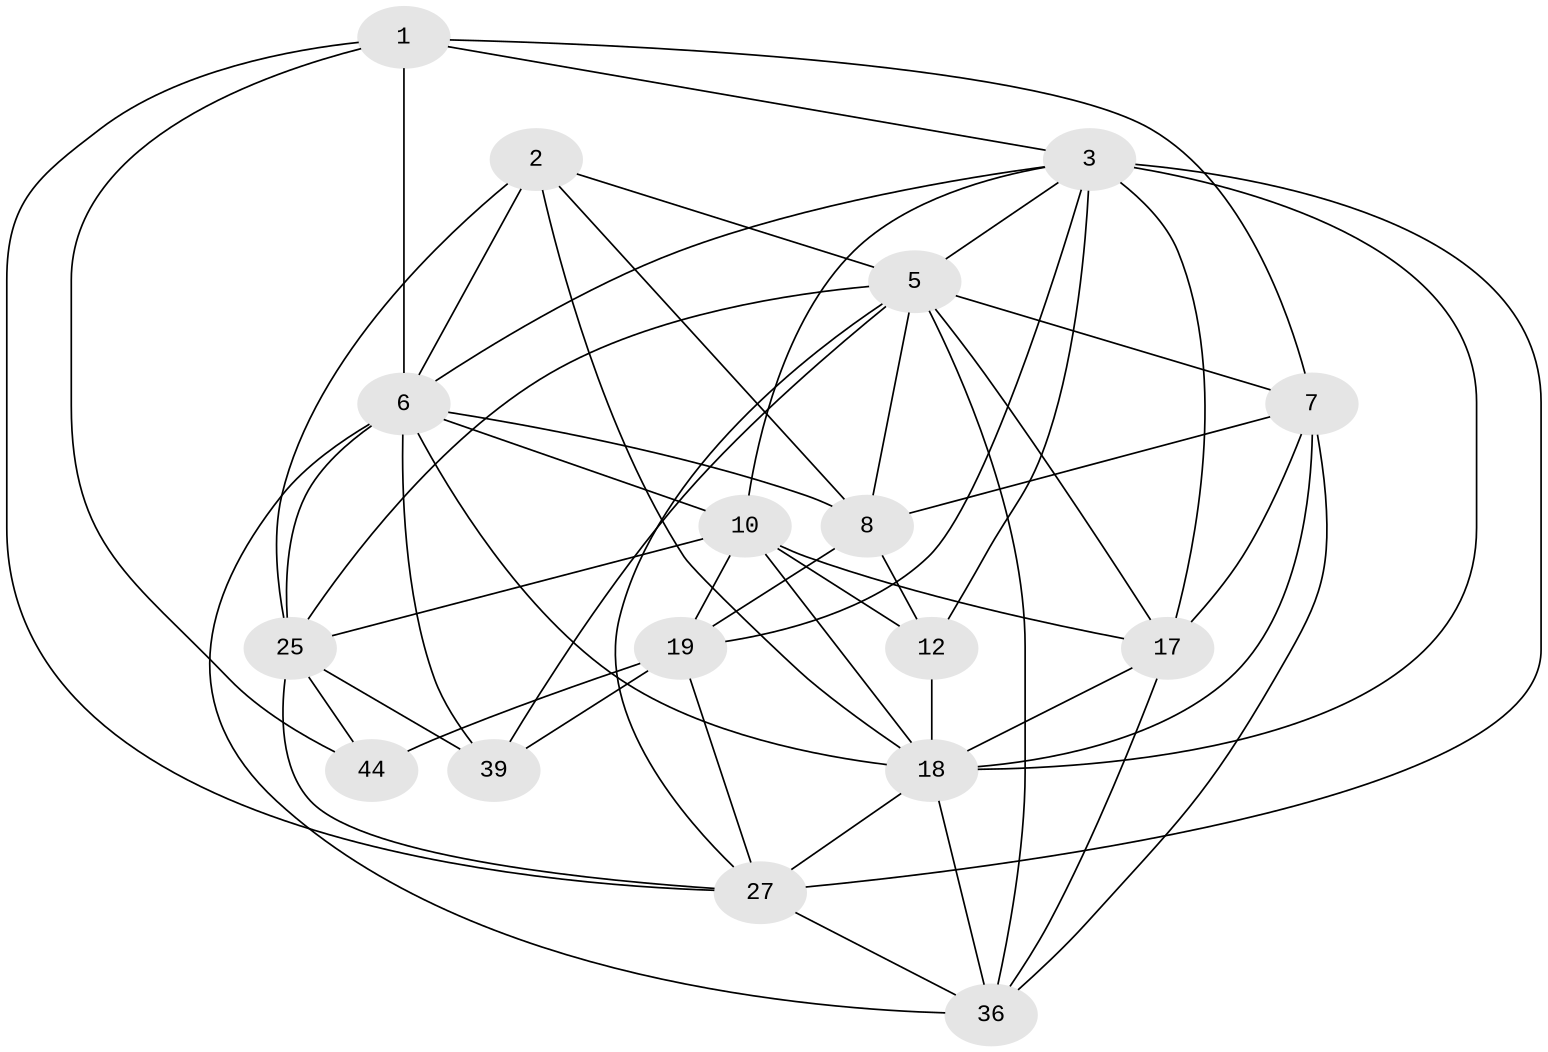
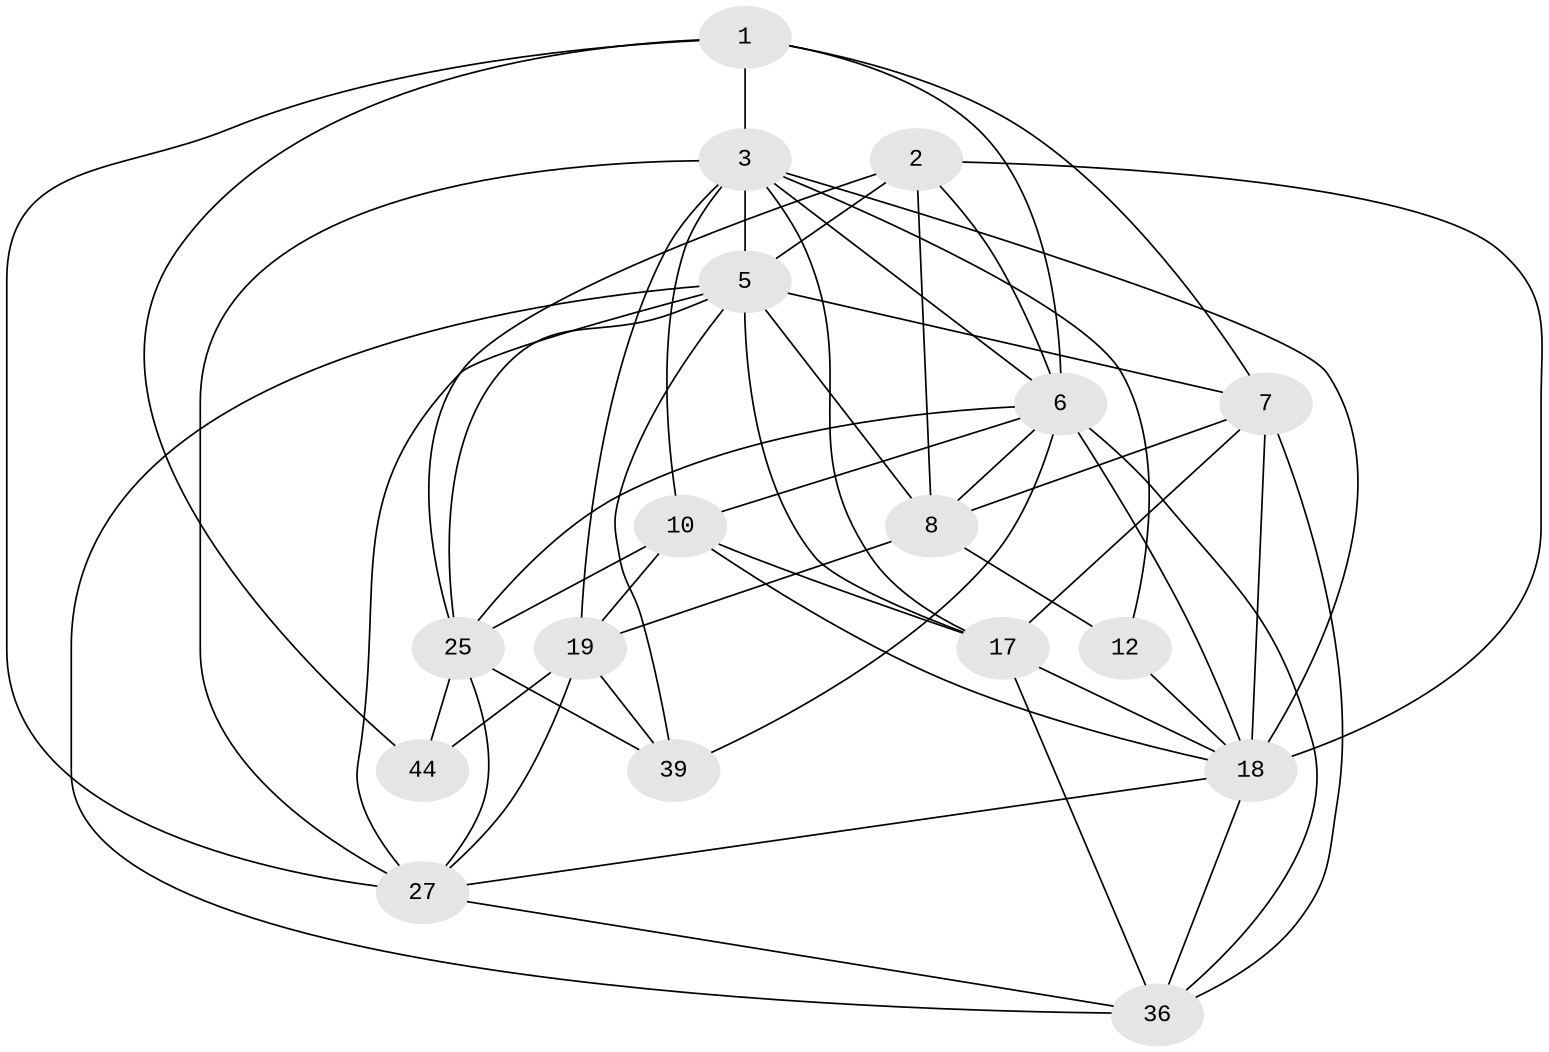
edge "10" -- "12": removed
